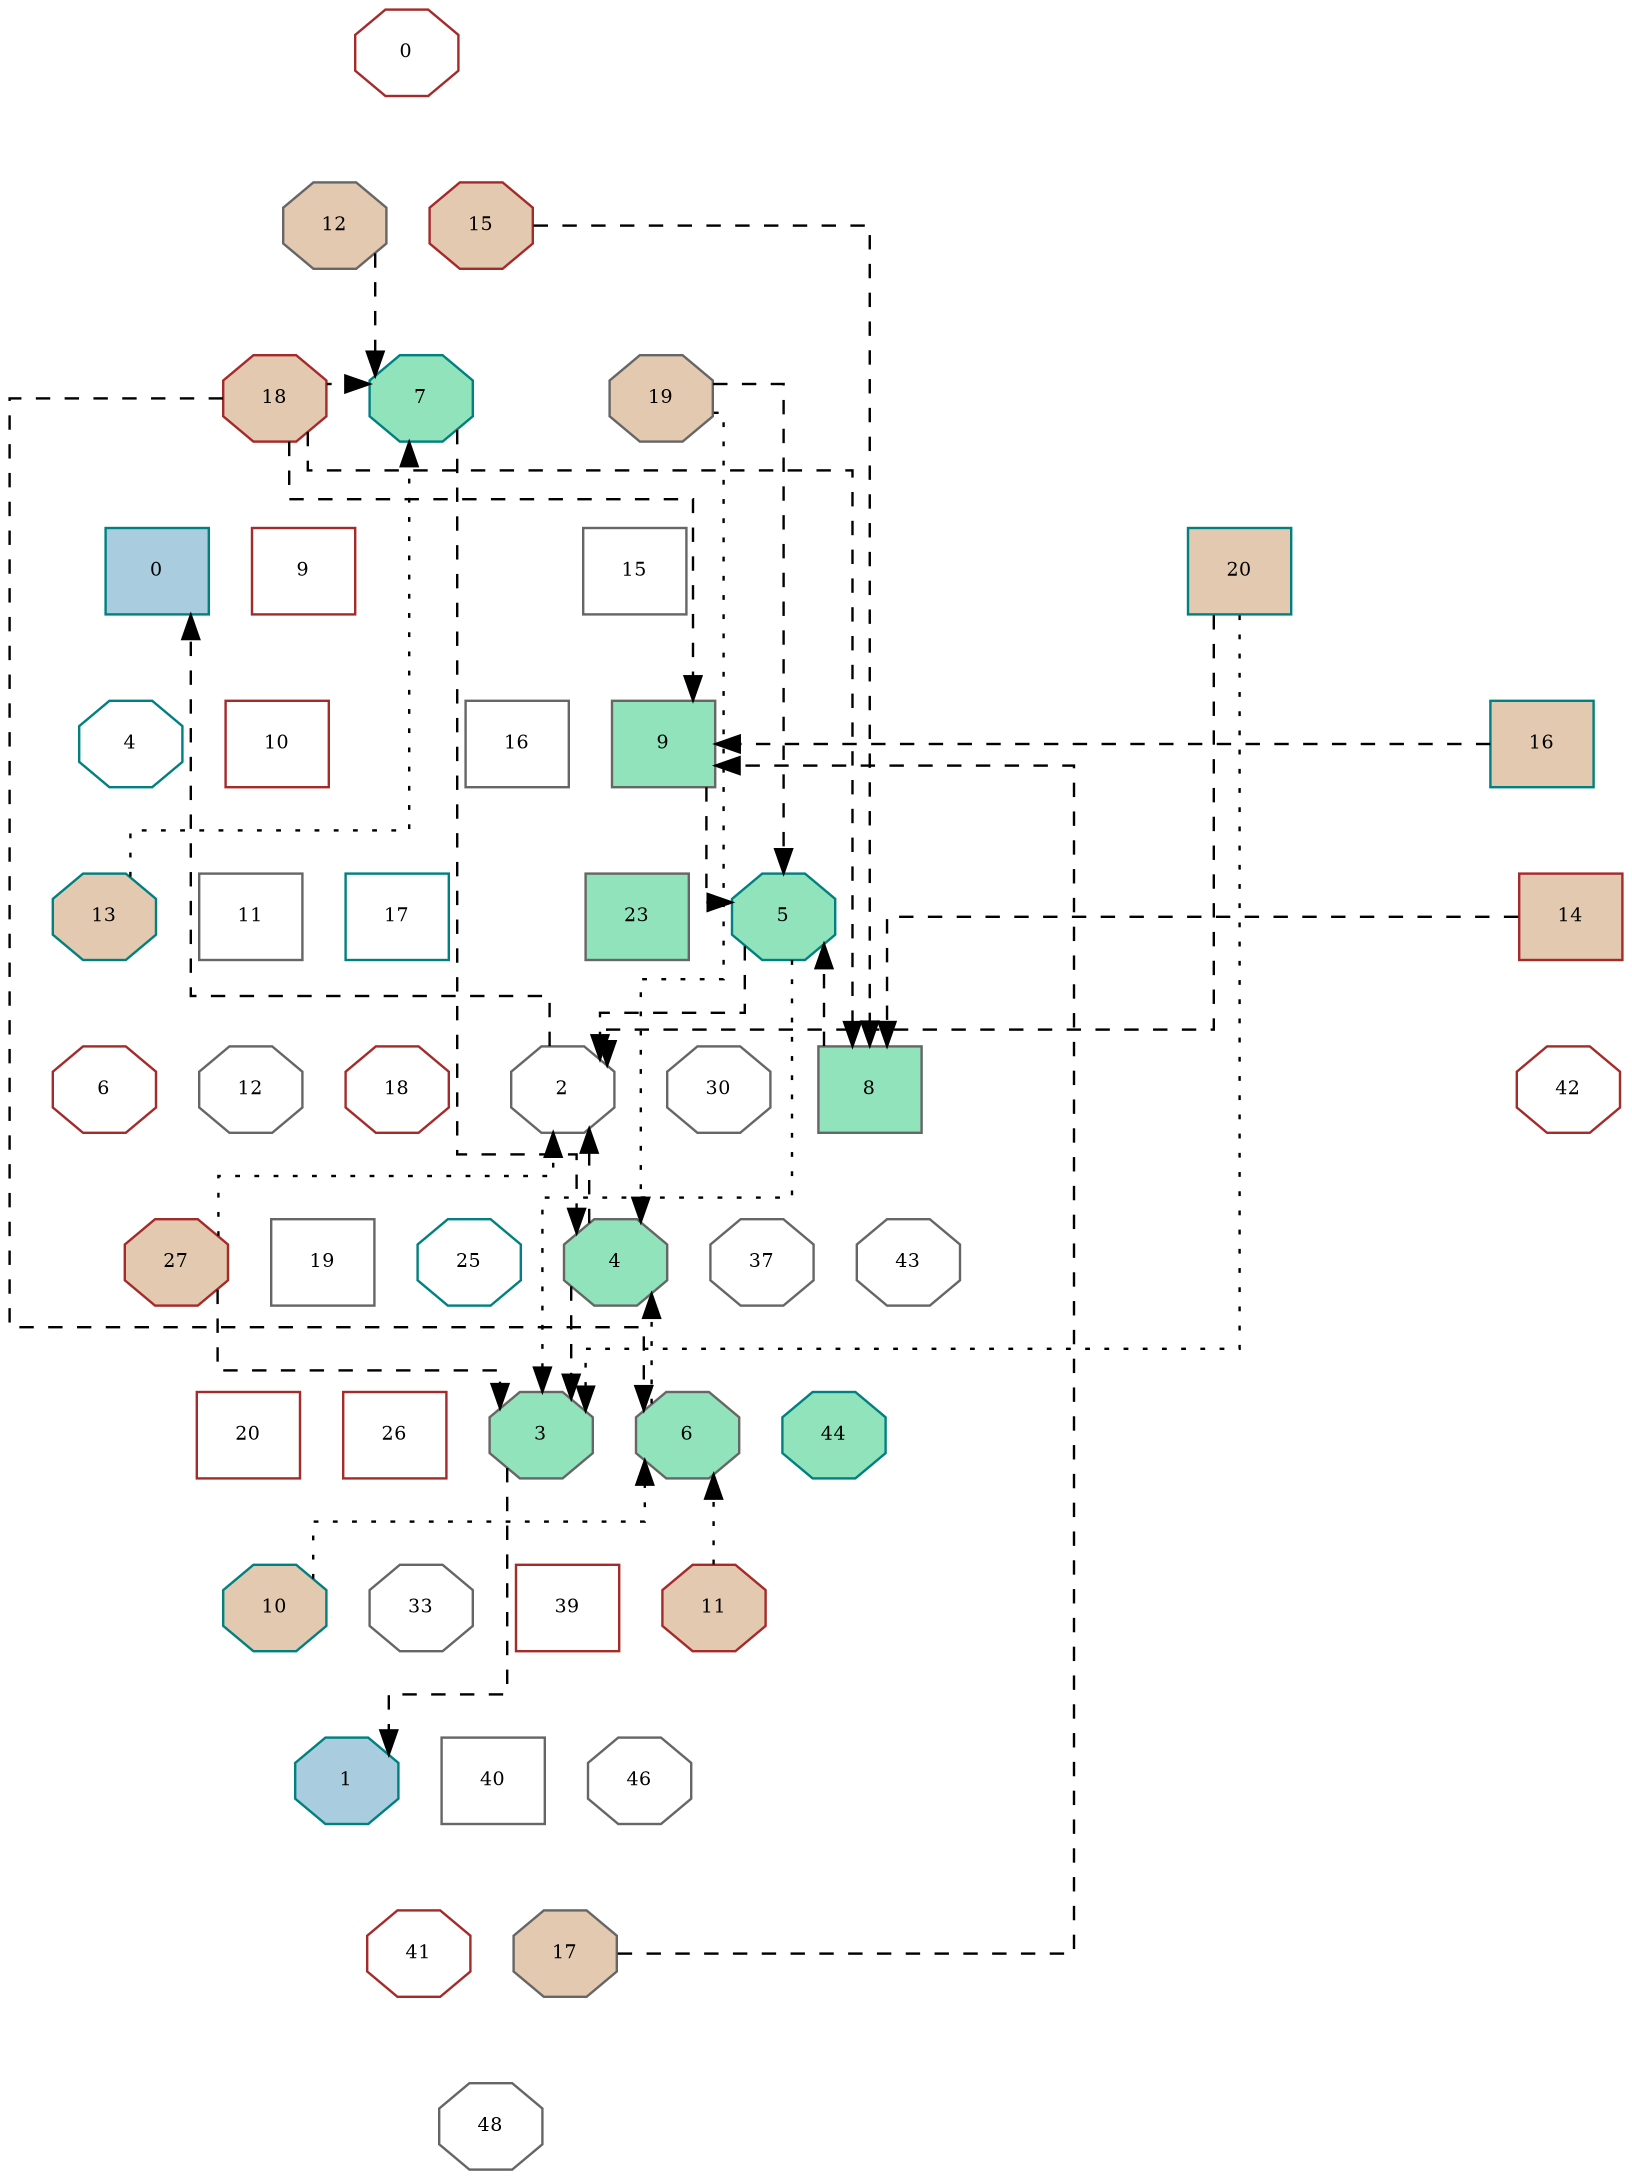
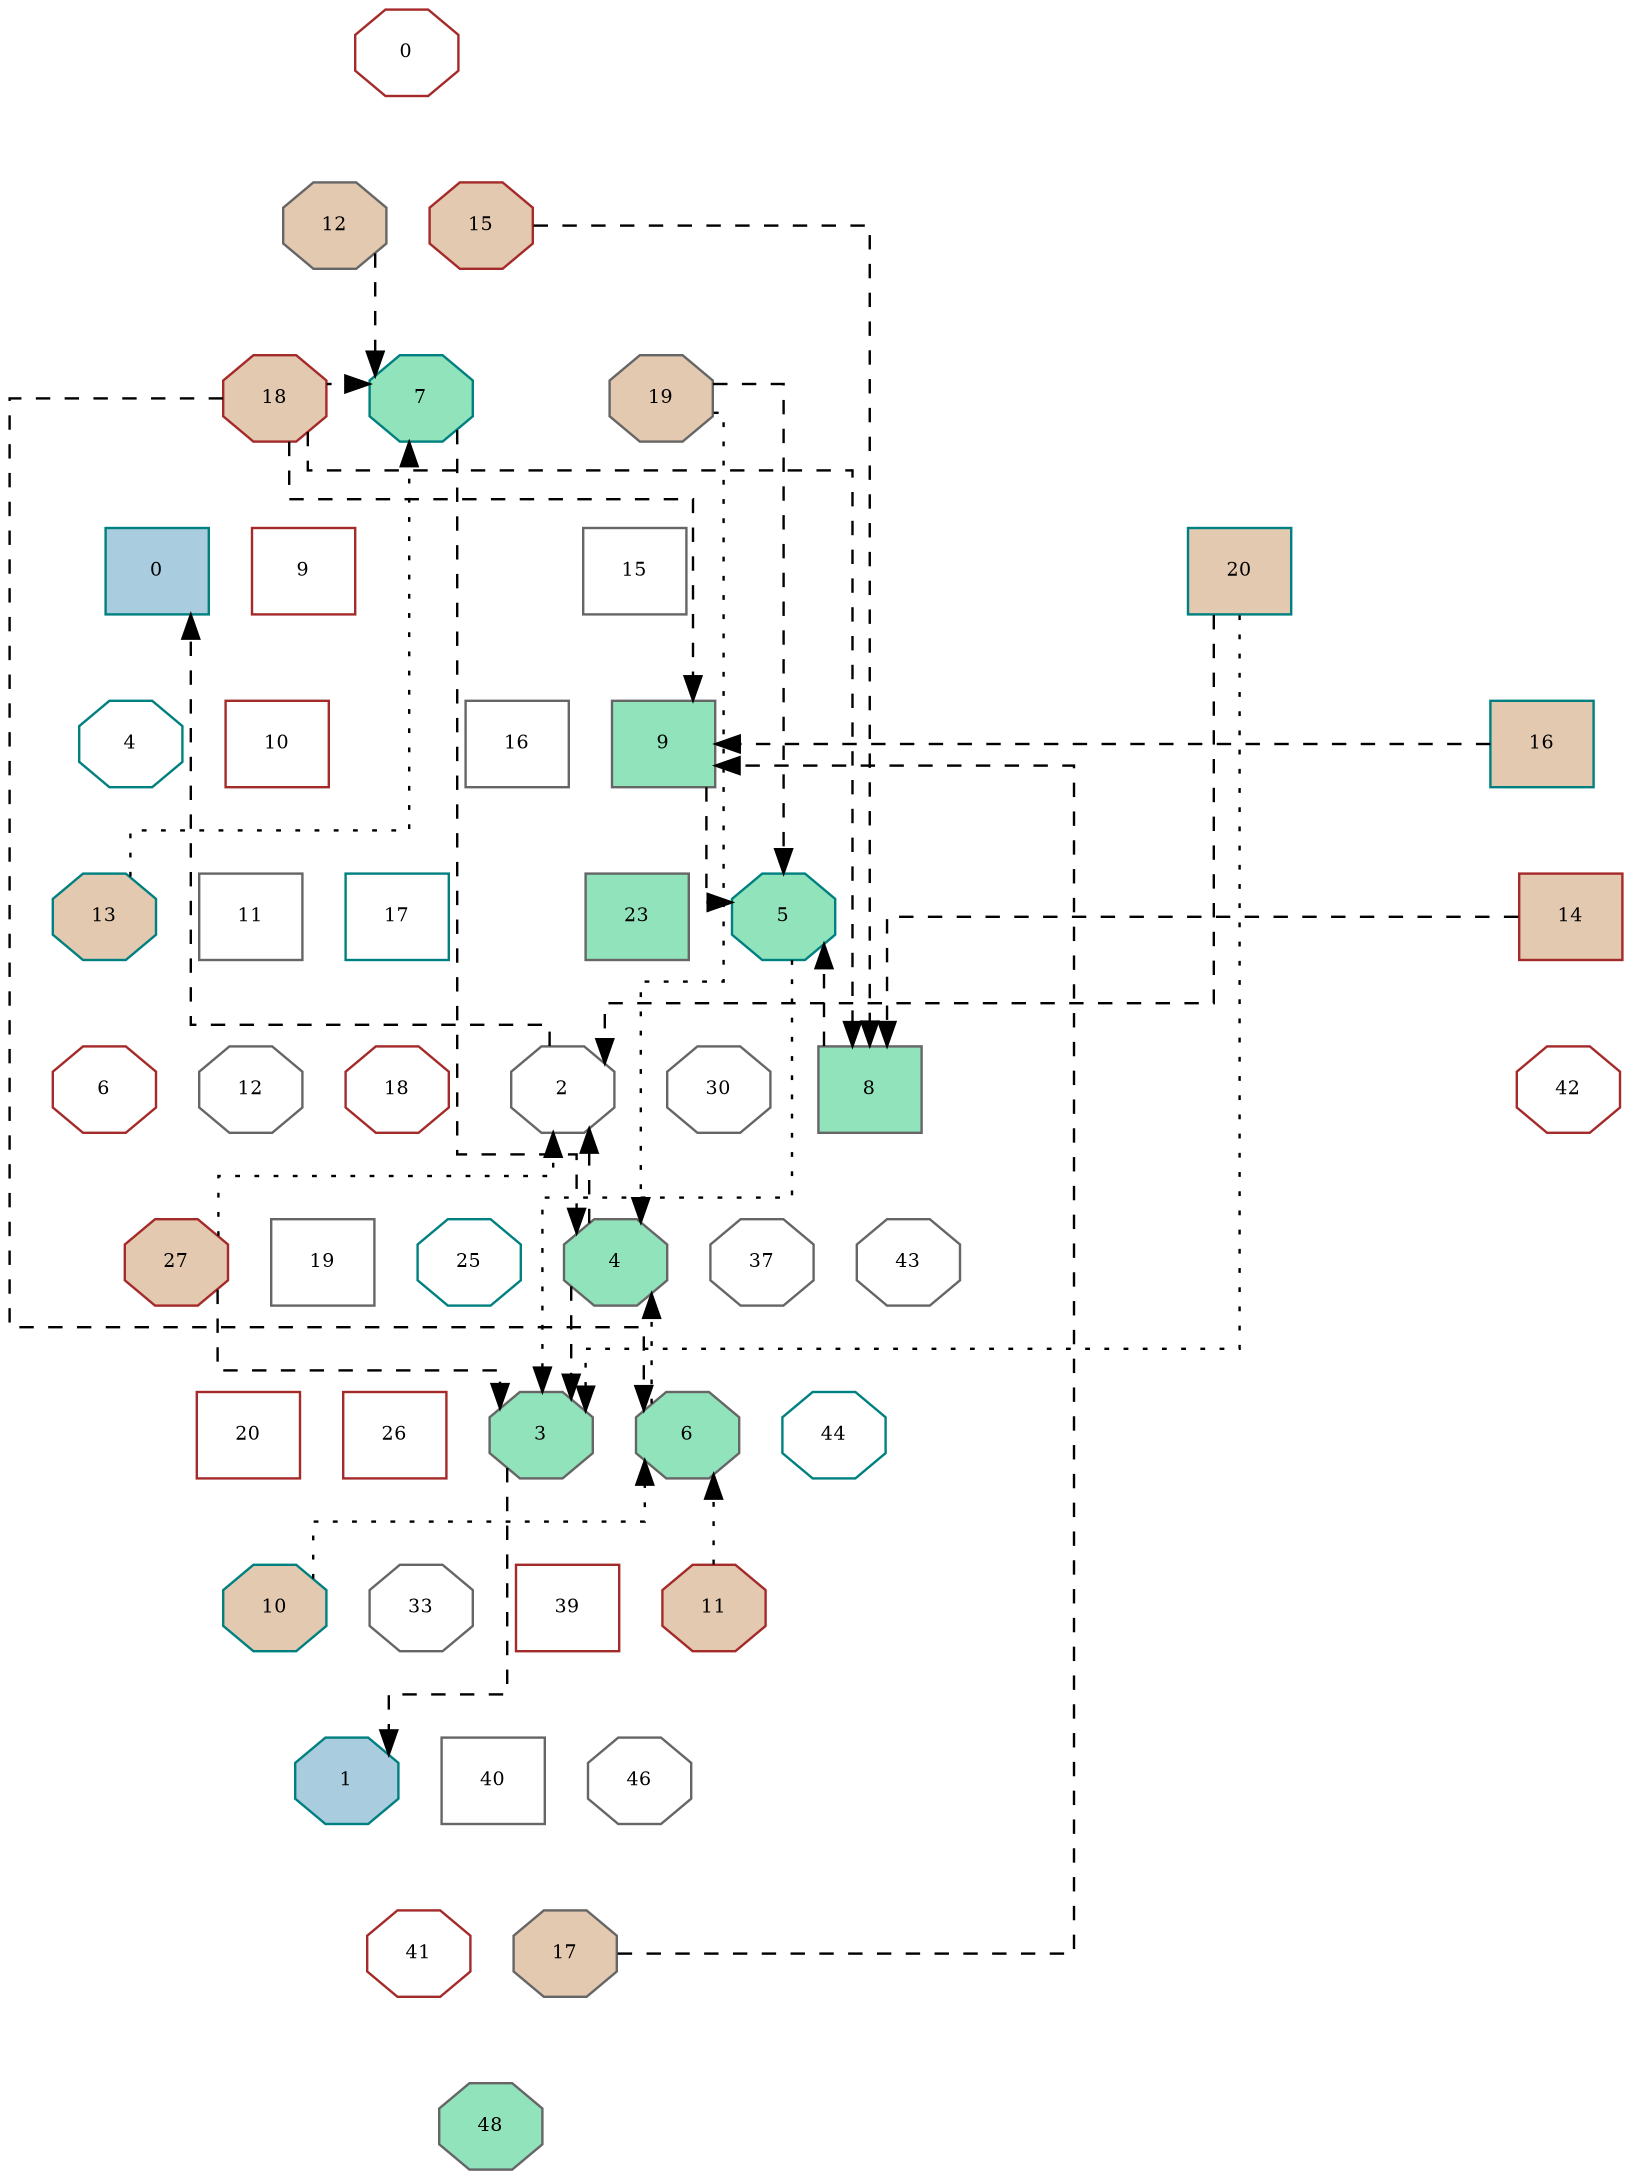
edge "5" -> "2": removed
node "44": fillcolor #91e3bb -> #ffffff
node "48": fillcolor #ffffff -> #91e3bb
